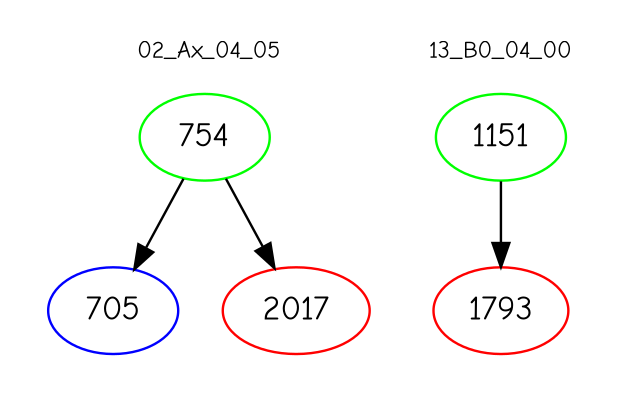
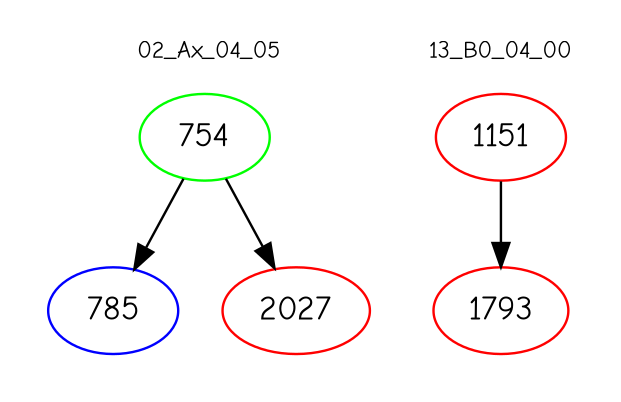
node "1151": color green -> red
node "705": label "705" -> "785"
node "2017": label "2017" -> "2027"
